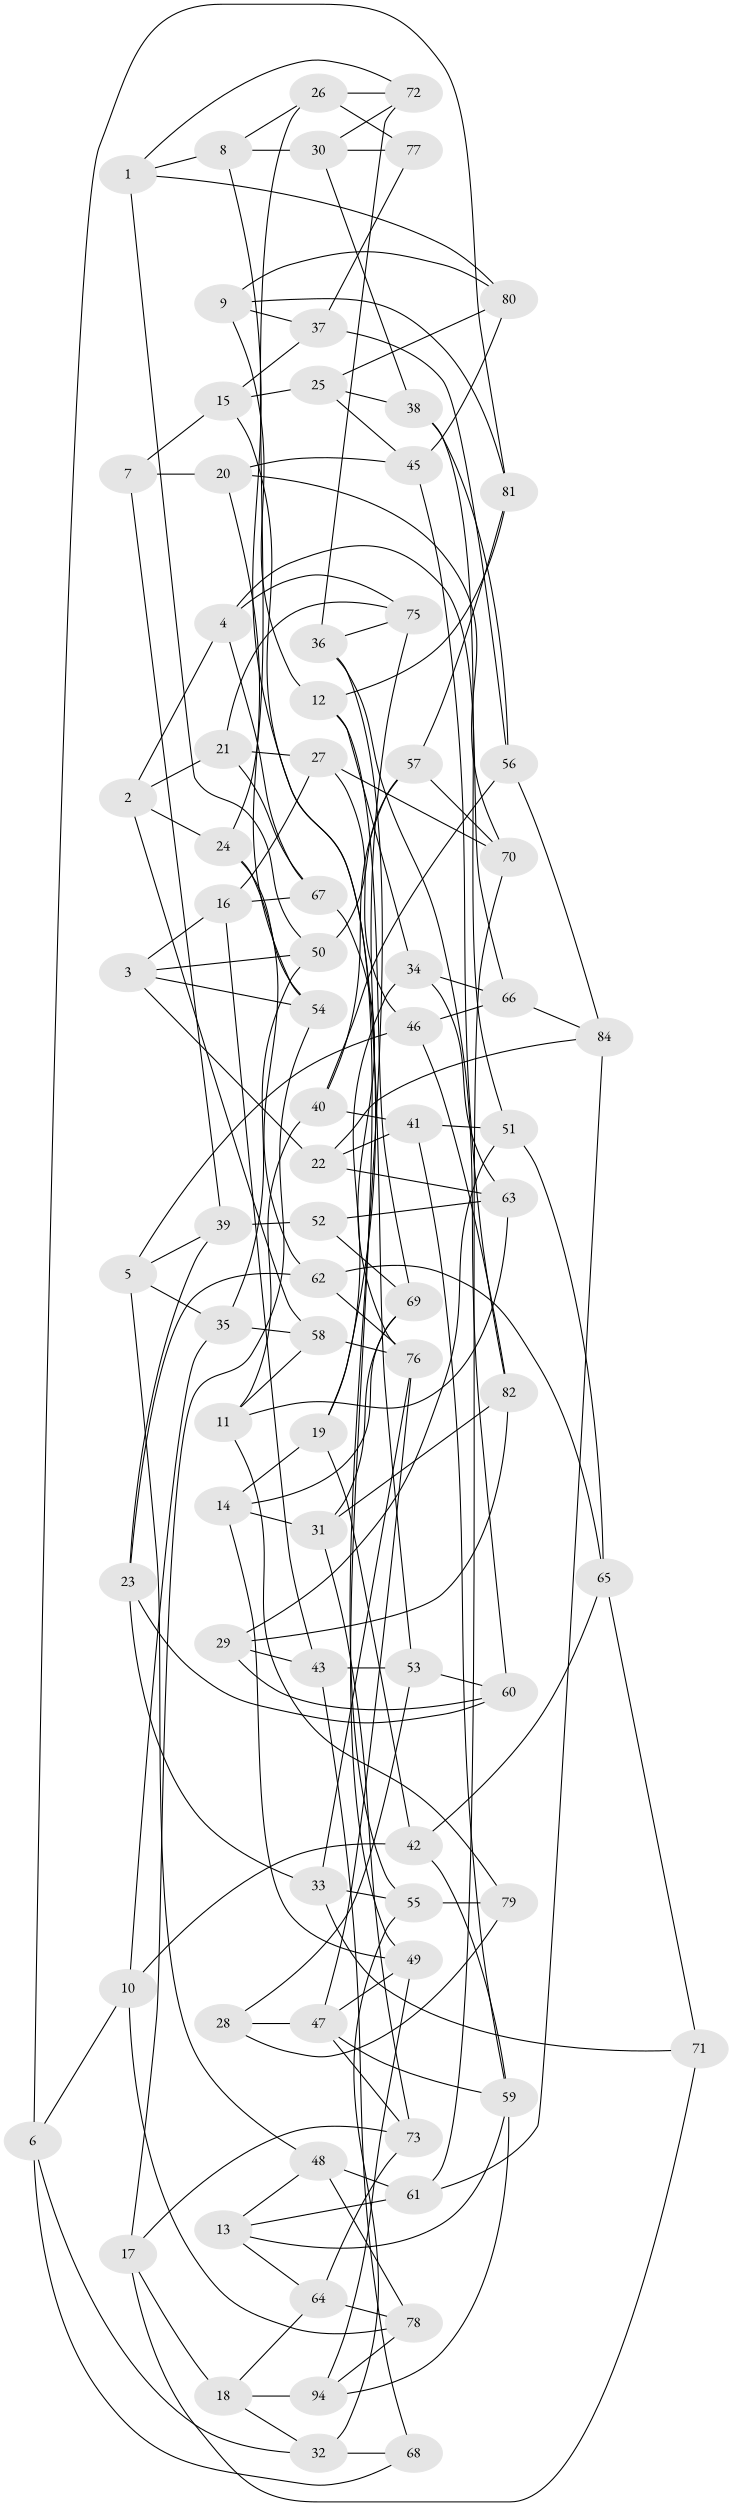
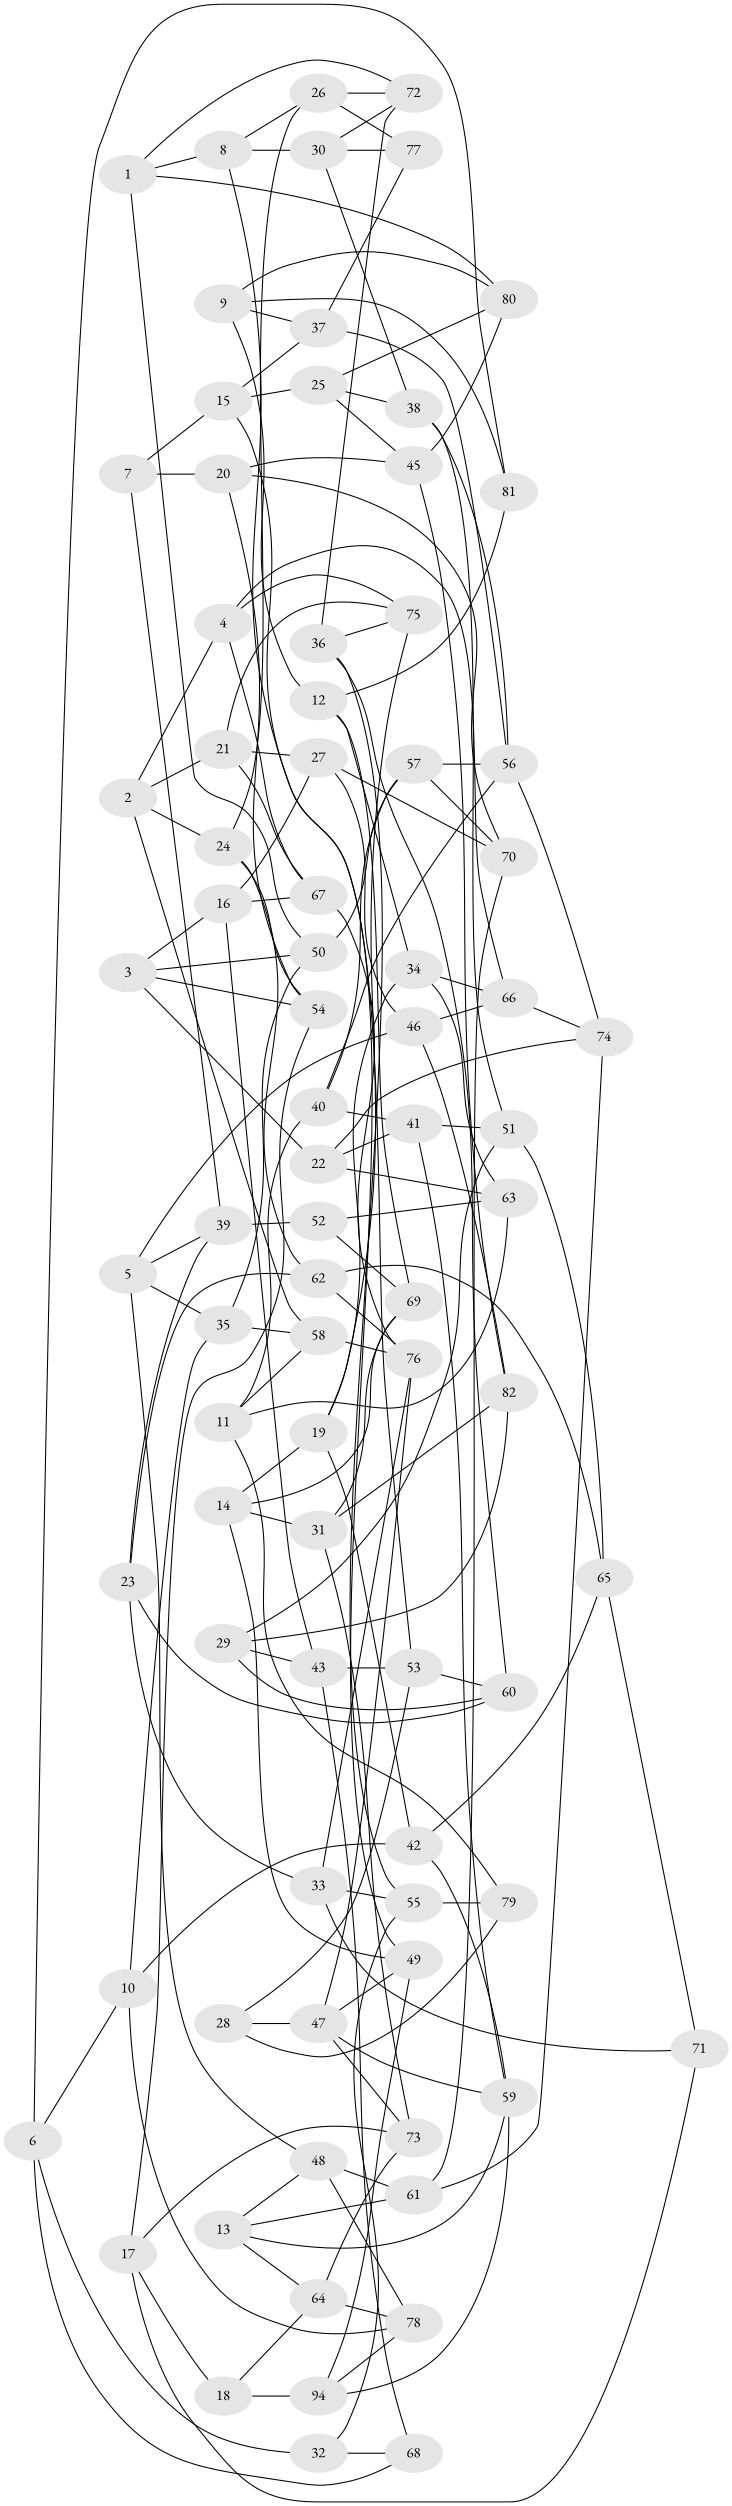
edge "81" -- "57": now "56" -- "57"
node "84": label "84" -> "74"
edge "18" -- "32": removed
